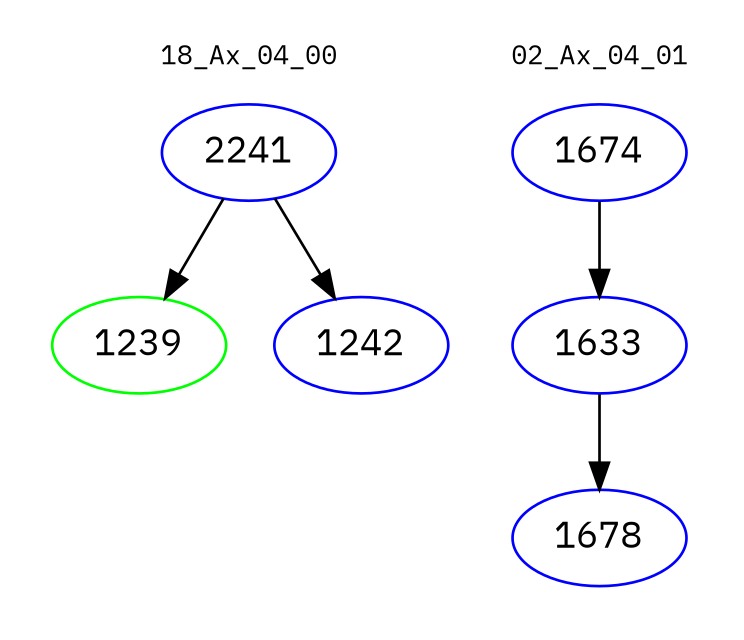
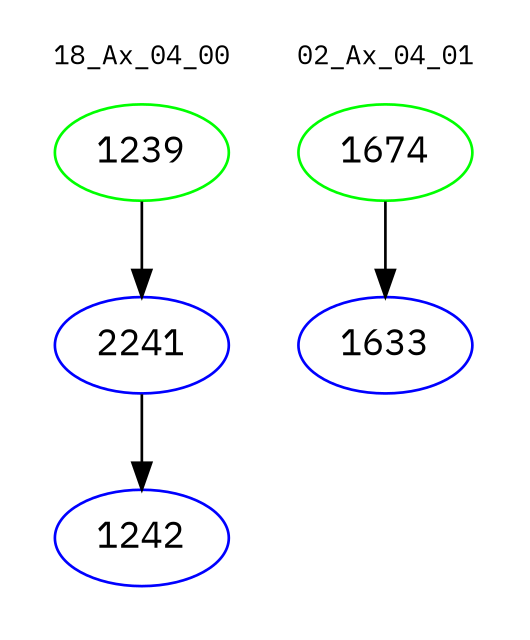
node "1674": color blue -> green
edge "2241" -> "1239": reversed
node "1678": removed
